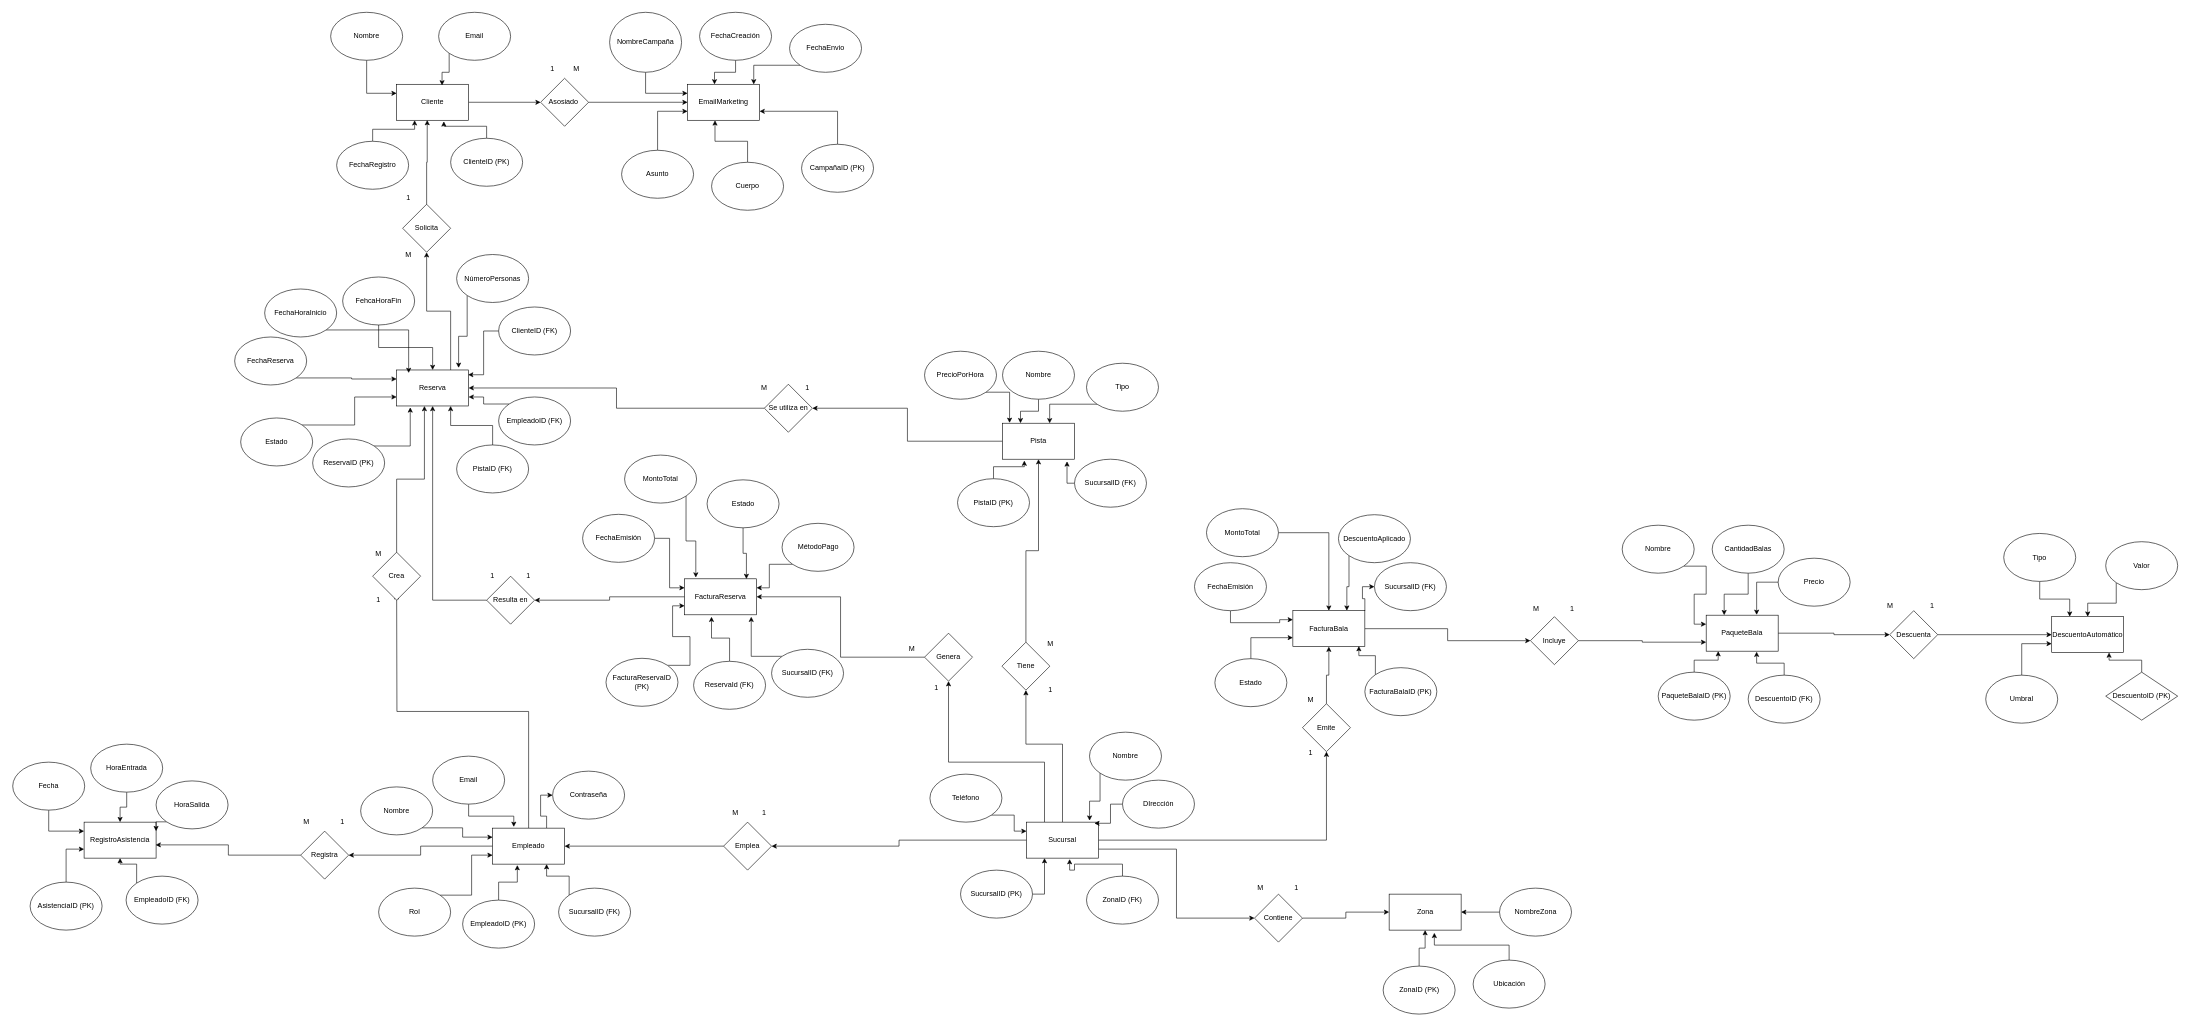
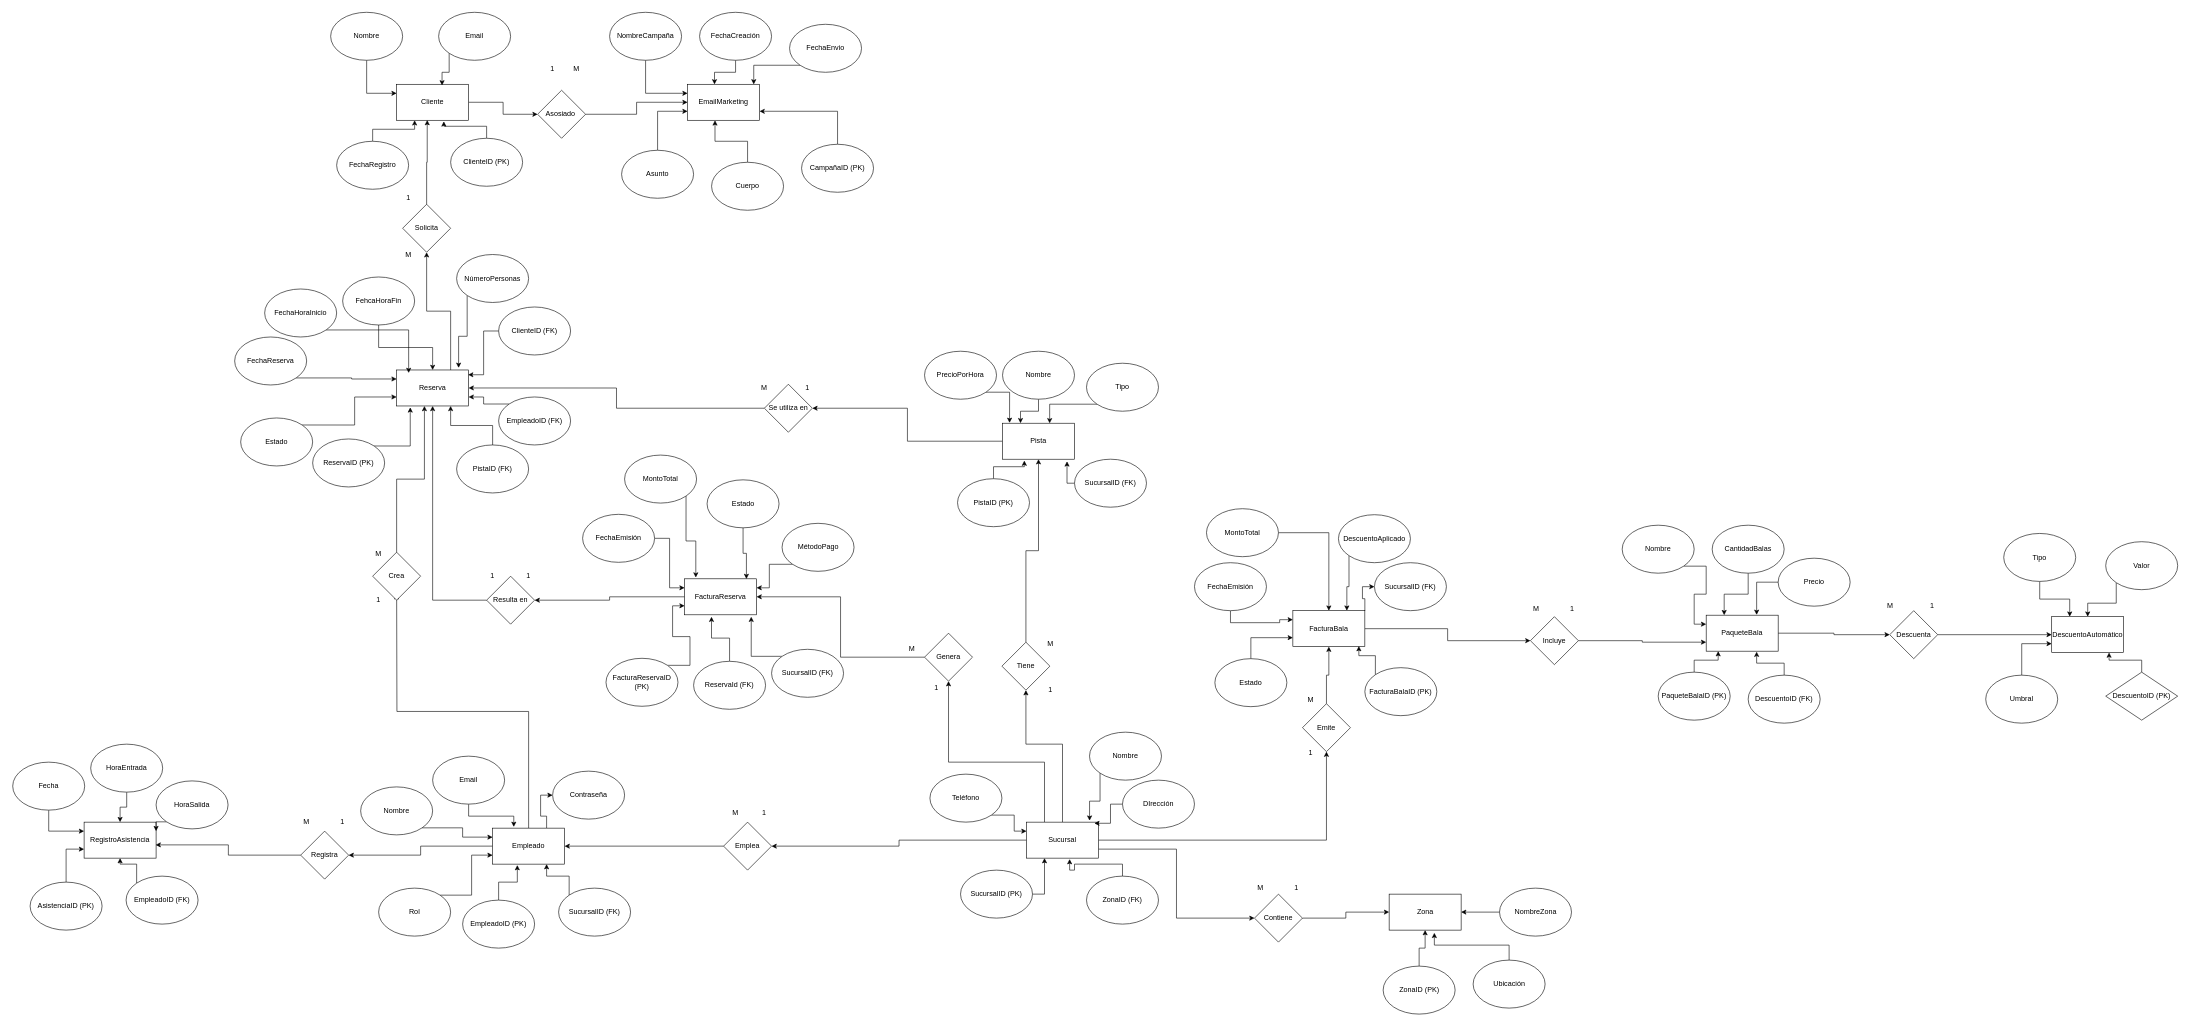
node "NombreCampaña": size 72x60 -> 72x48
node "Asosiado": moved (564, 102) -> (561, 114)
